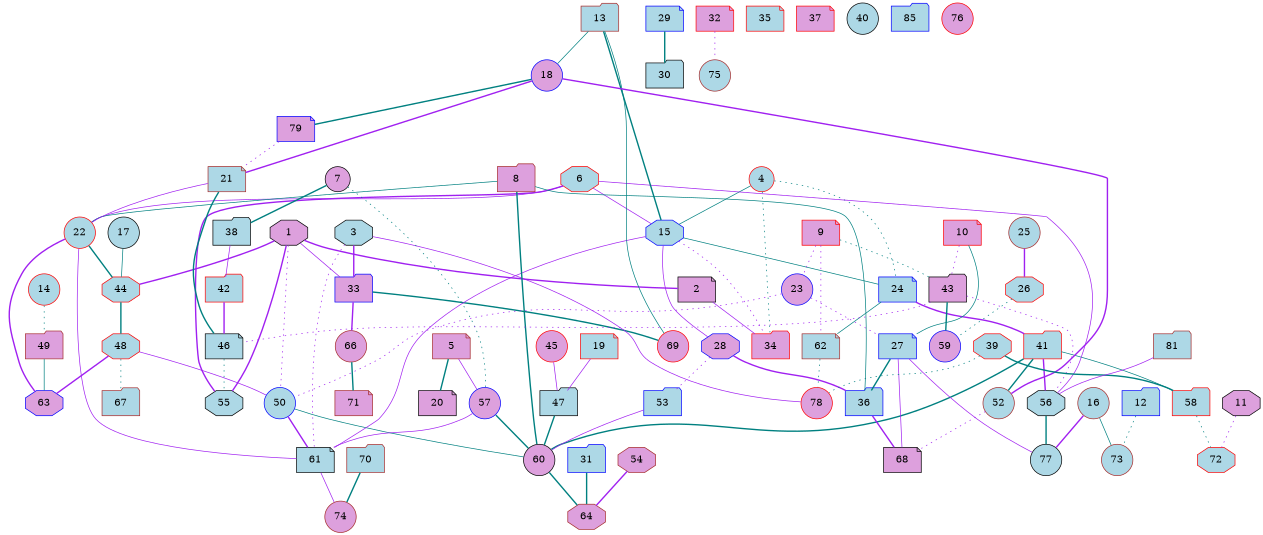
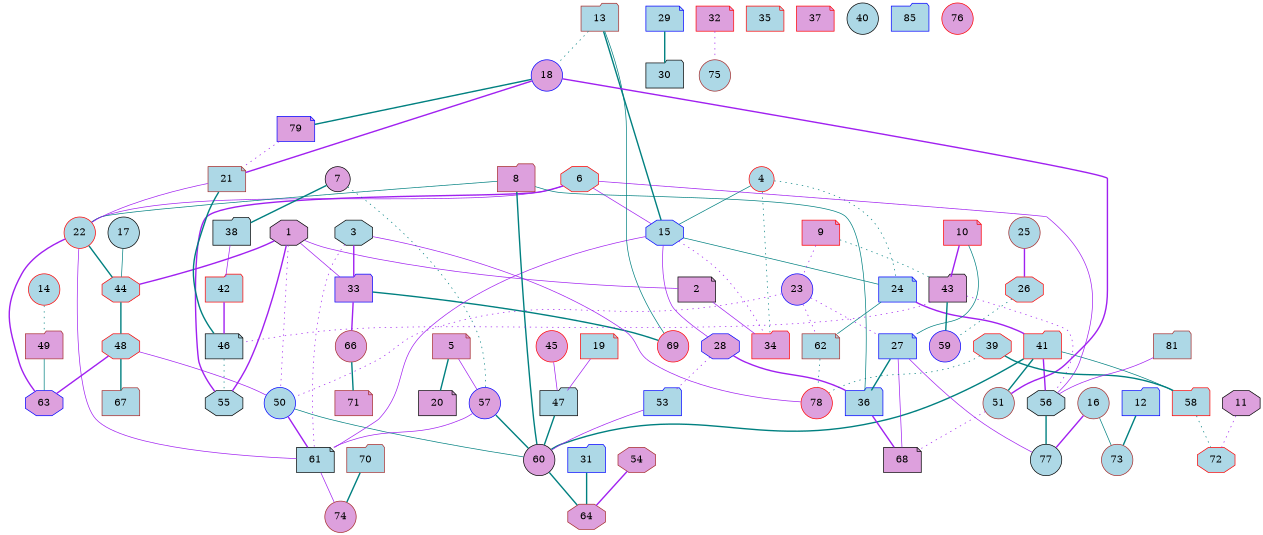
edge "13" -- "18": style solid -> dotted
edge "10" -- "43": style dotted -> bold
edge "1" -- "2": style bold -> solid
edge "9" -- "62": now "23" -- "62"
edge "48" -- "67": style dotted -> bold
node "52": label "52" -> "51"
edge "12" -- "73": style dotted -> bold
